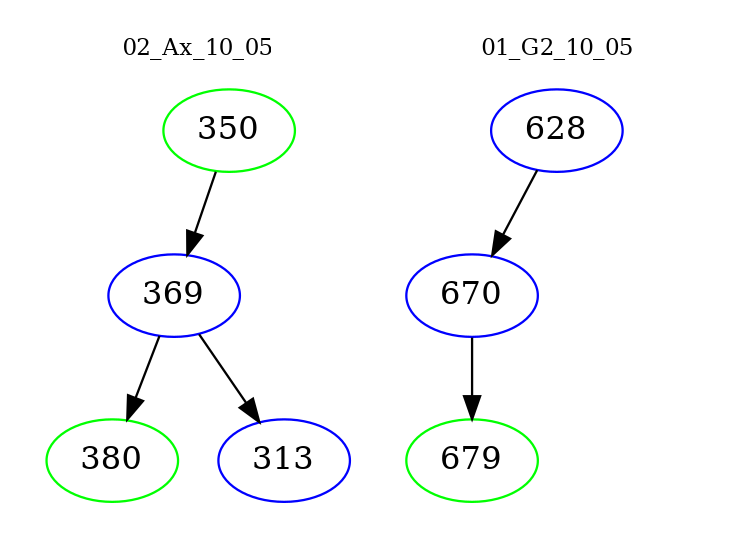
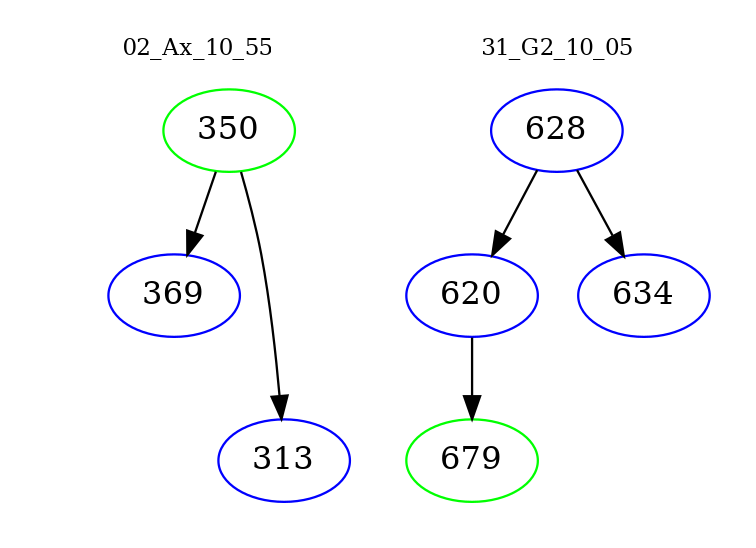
cluster "02_Ax_10_05": label "02_Ax_10_05" -> "02_Ax_10_55"
cluster "01_G2_10_05": label "01_G2_10_05" -> "31_G2_10_05"
node "670": label "670" -> "620"
node "634": added
edge "369" -> "313": now "350" -> "313"
node "380": removed
